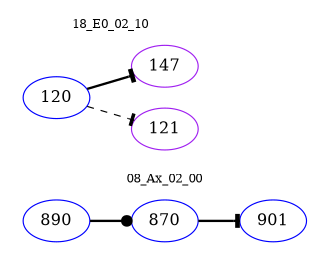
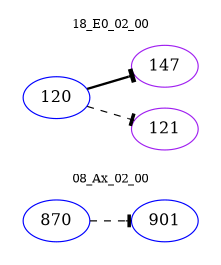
cluster "18_E0_02_10": label "18_E0_02_10" -> "18_E0_02_00"
node "890": removed
edge "870" -> "901": style bold -> dashed
